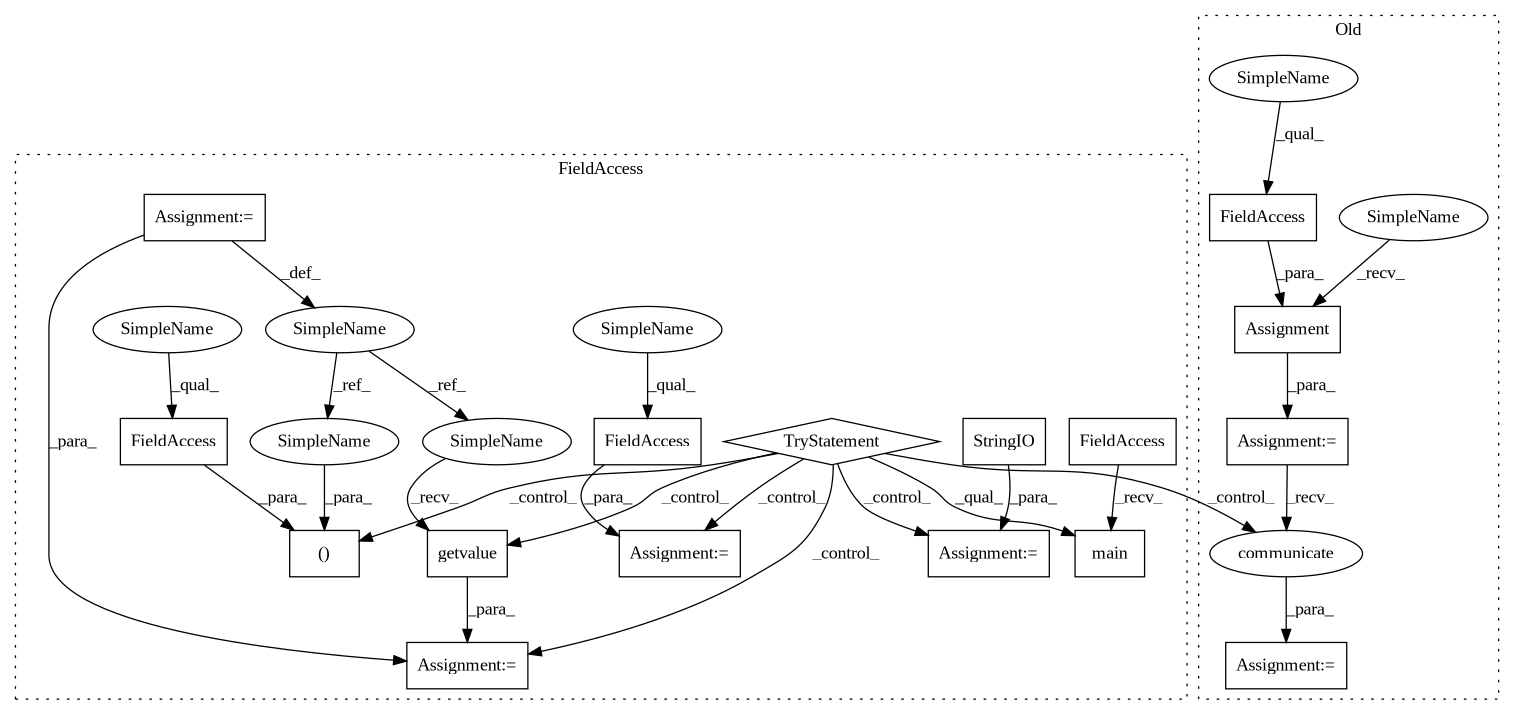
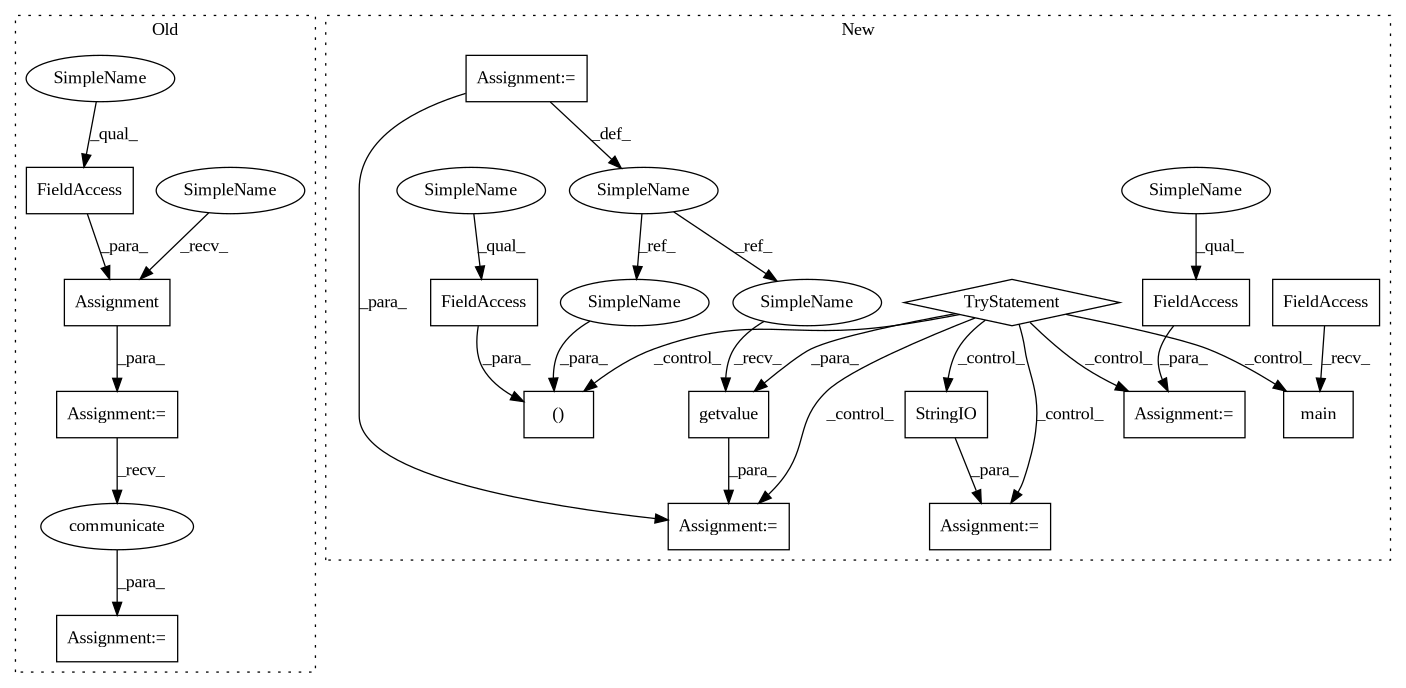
cluster "FieldAccess": label "FieldAccess" -> "New"
edge "TryStatement" -> "communicate": now "TryStatement" -> "StringIO"
edge "TryStatement" -> "getvalue": label "_control_" -> "_para_"
edge "TryStatement" -> "main": label "_qual_" -> "_control_"
